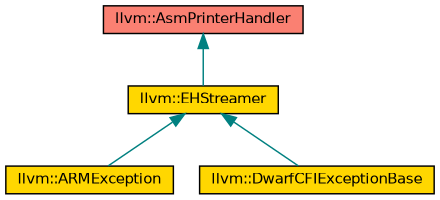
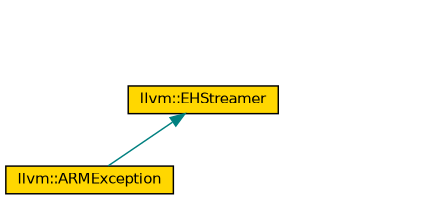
node "llvm::AsmPrinterHandler": removed
node "llvm::DwarfCFIExceptionBase": removed
